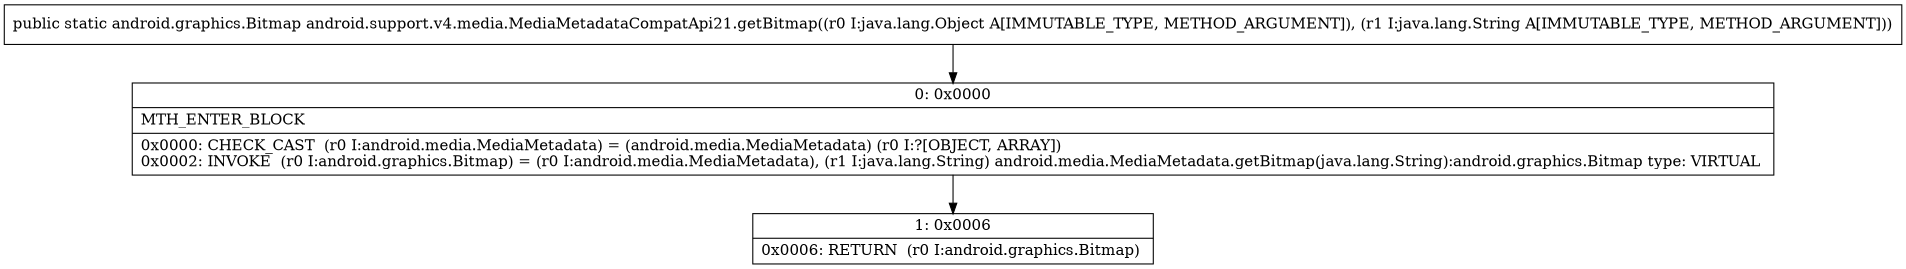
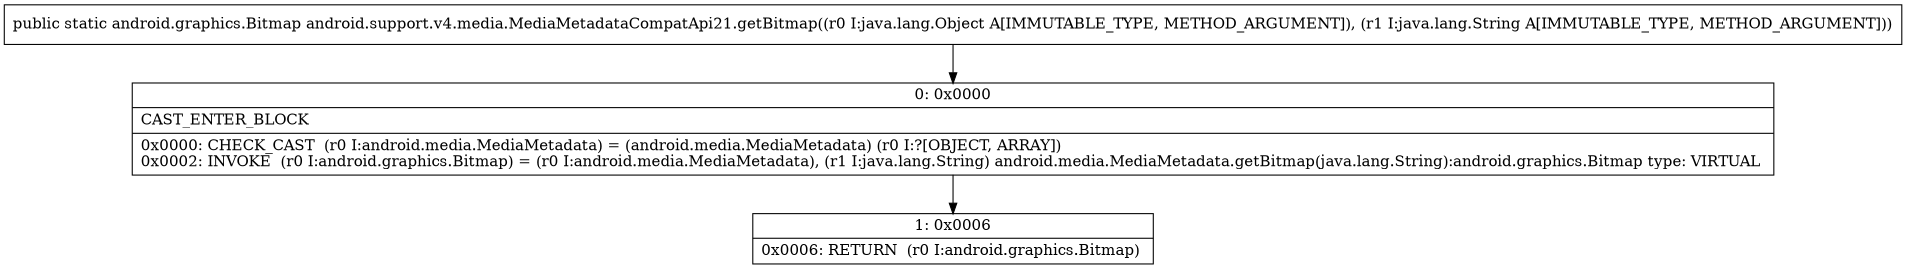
node "0: 0x0000": text "MTH_ENTER_BLOCK" -> "CAST_ENTER_BLOCK"
